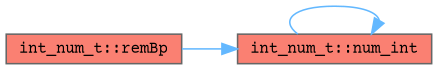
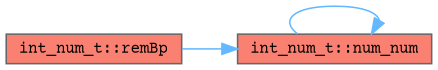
node "int_num_t::num_int": label "int_num_t::num_int" -> "int_num_t::num_num"
